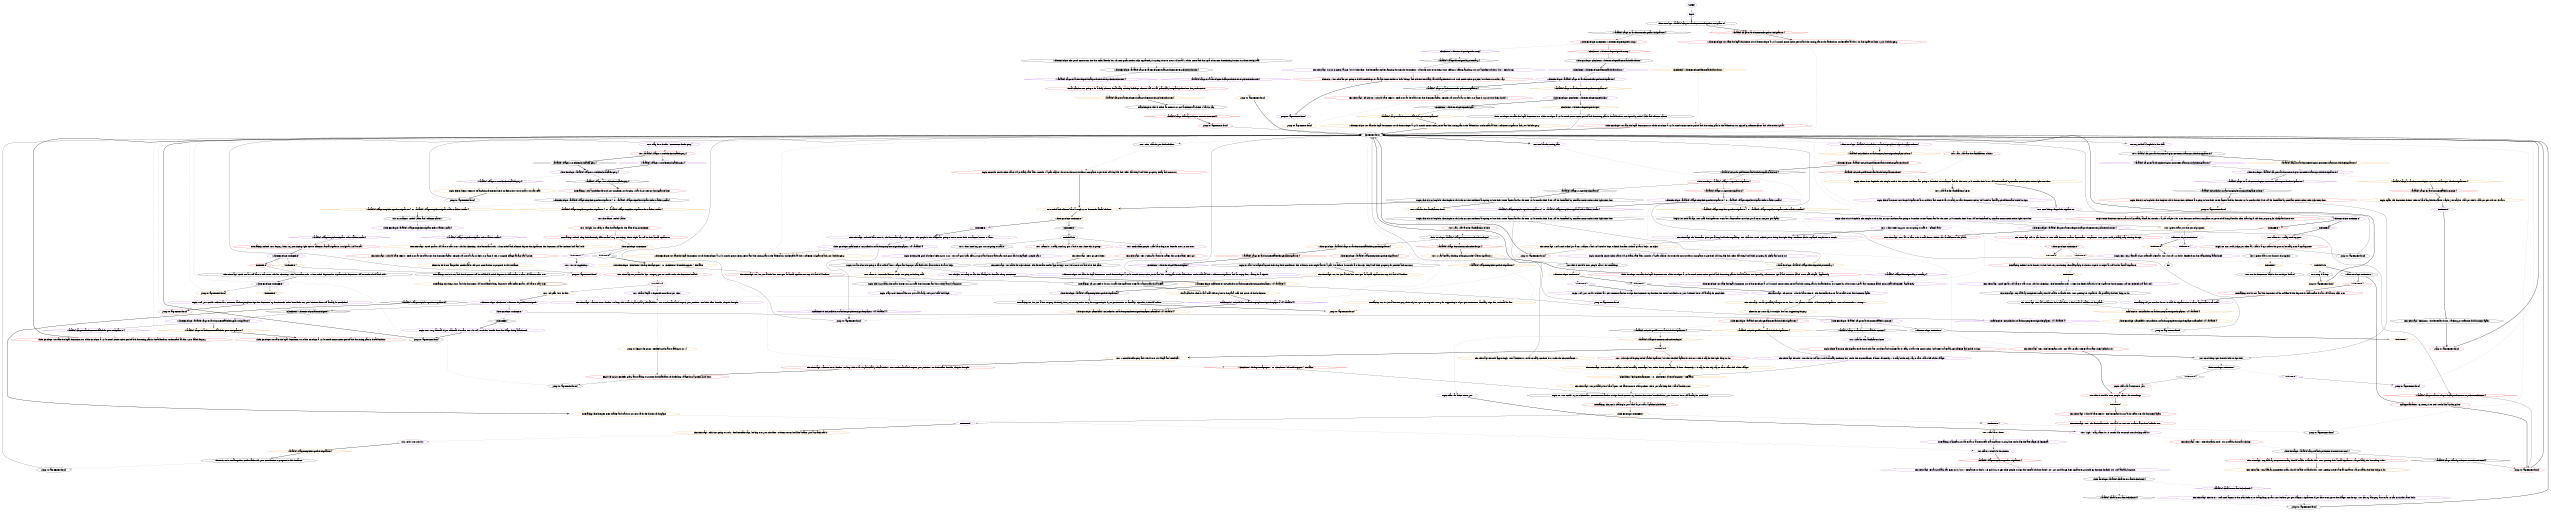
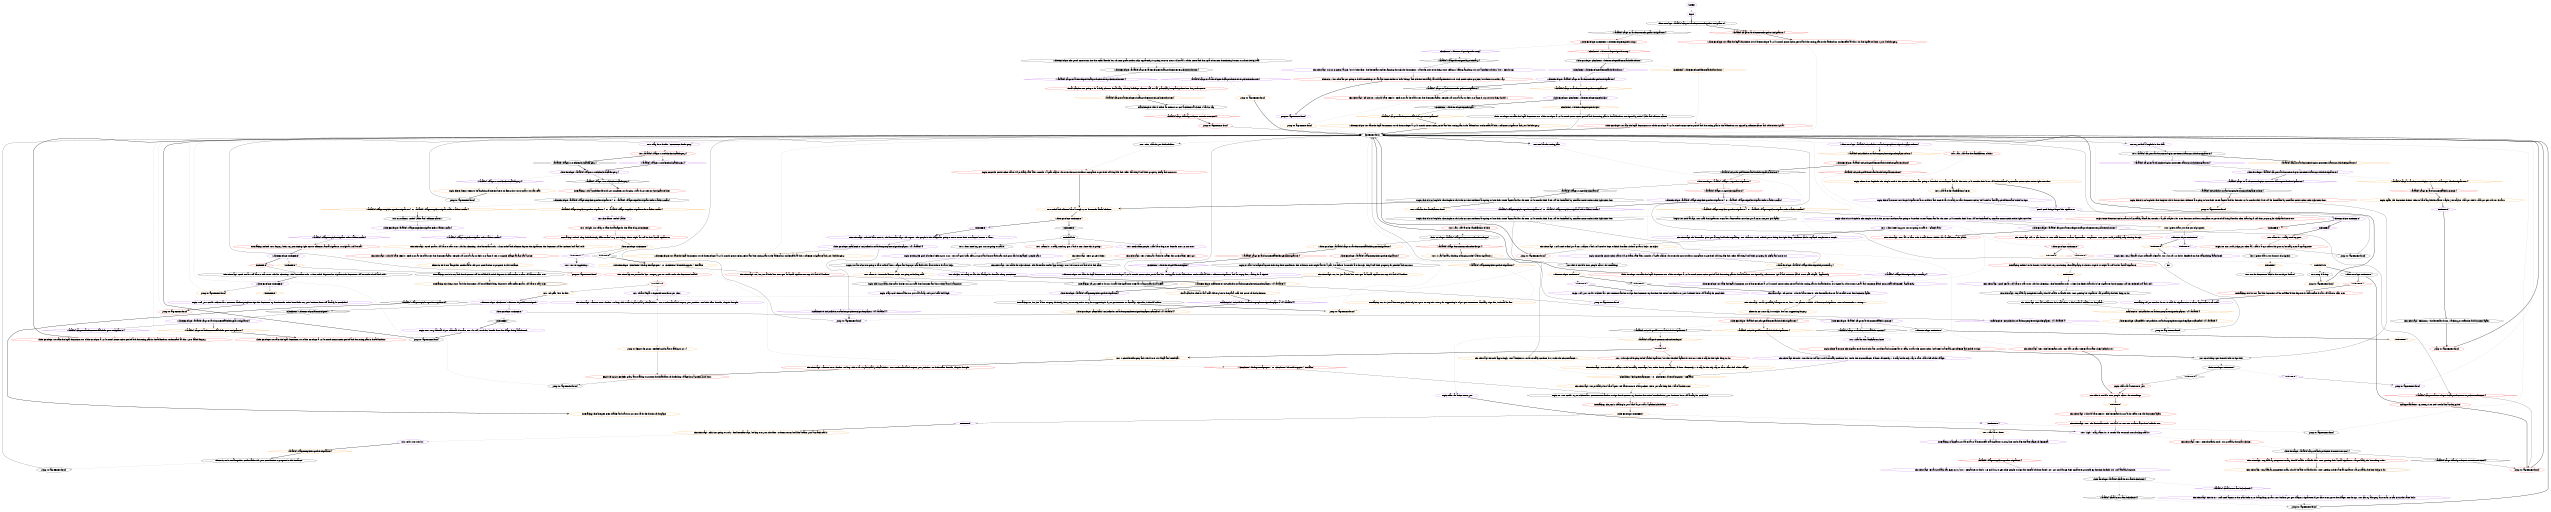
node "You: Good thing I forged the signatures.": label "You: Good thing I forged the signatures." -> "Good: Good thing I forged the signatures."
node "You: Have I ruined the document?": removed
